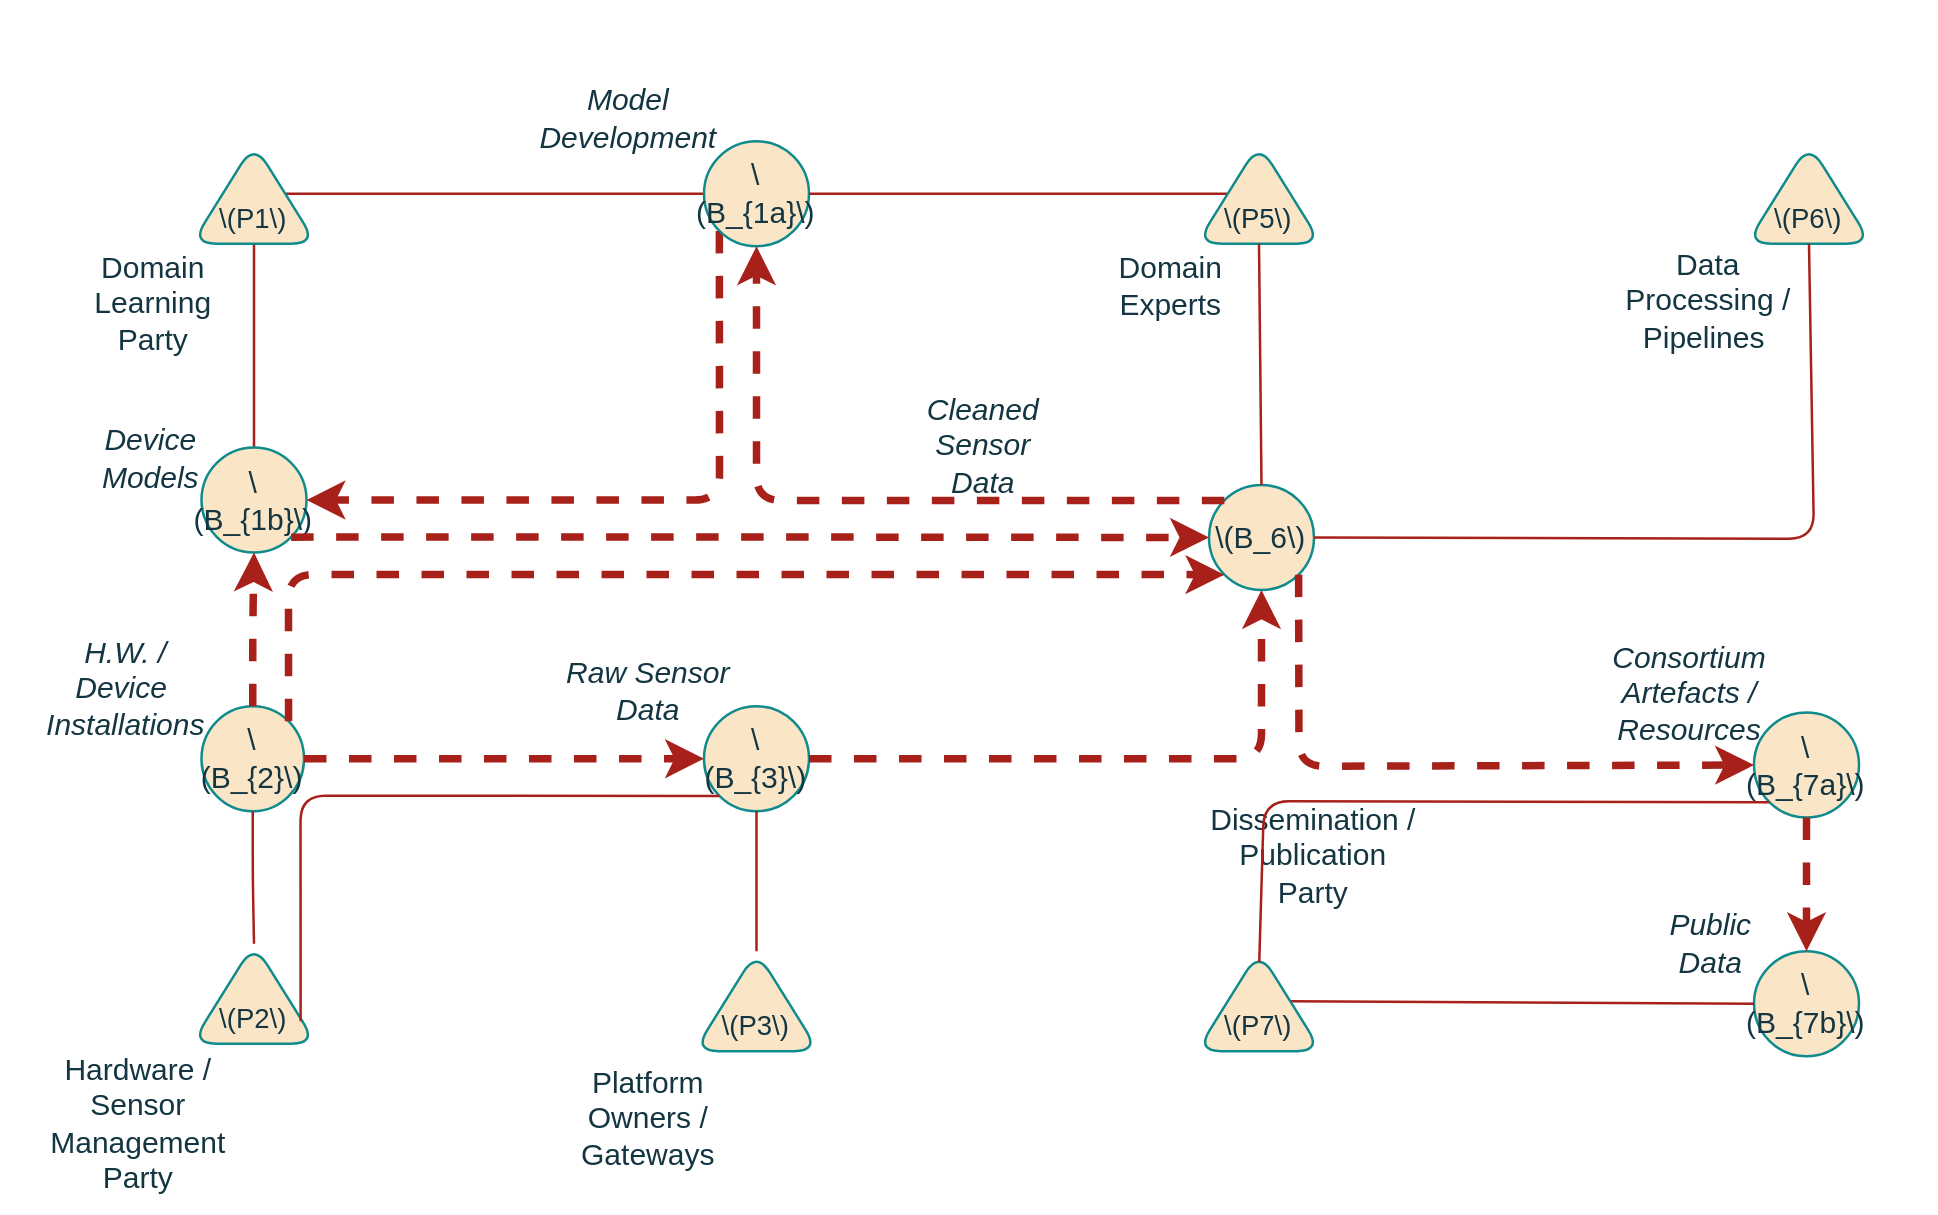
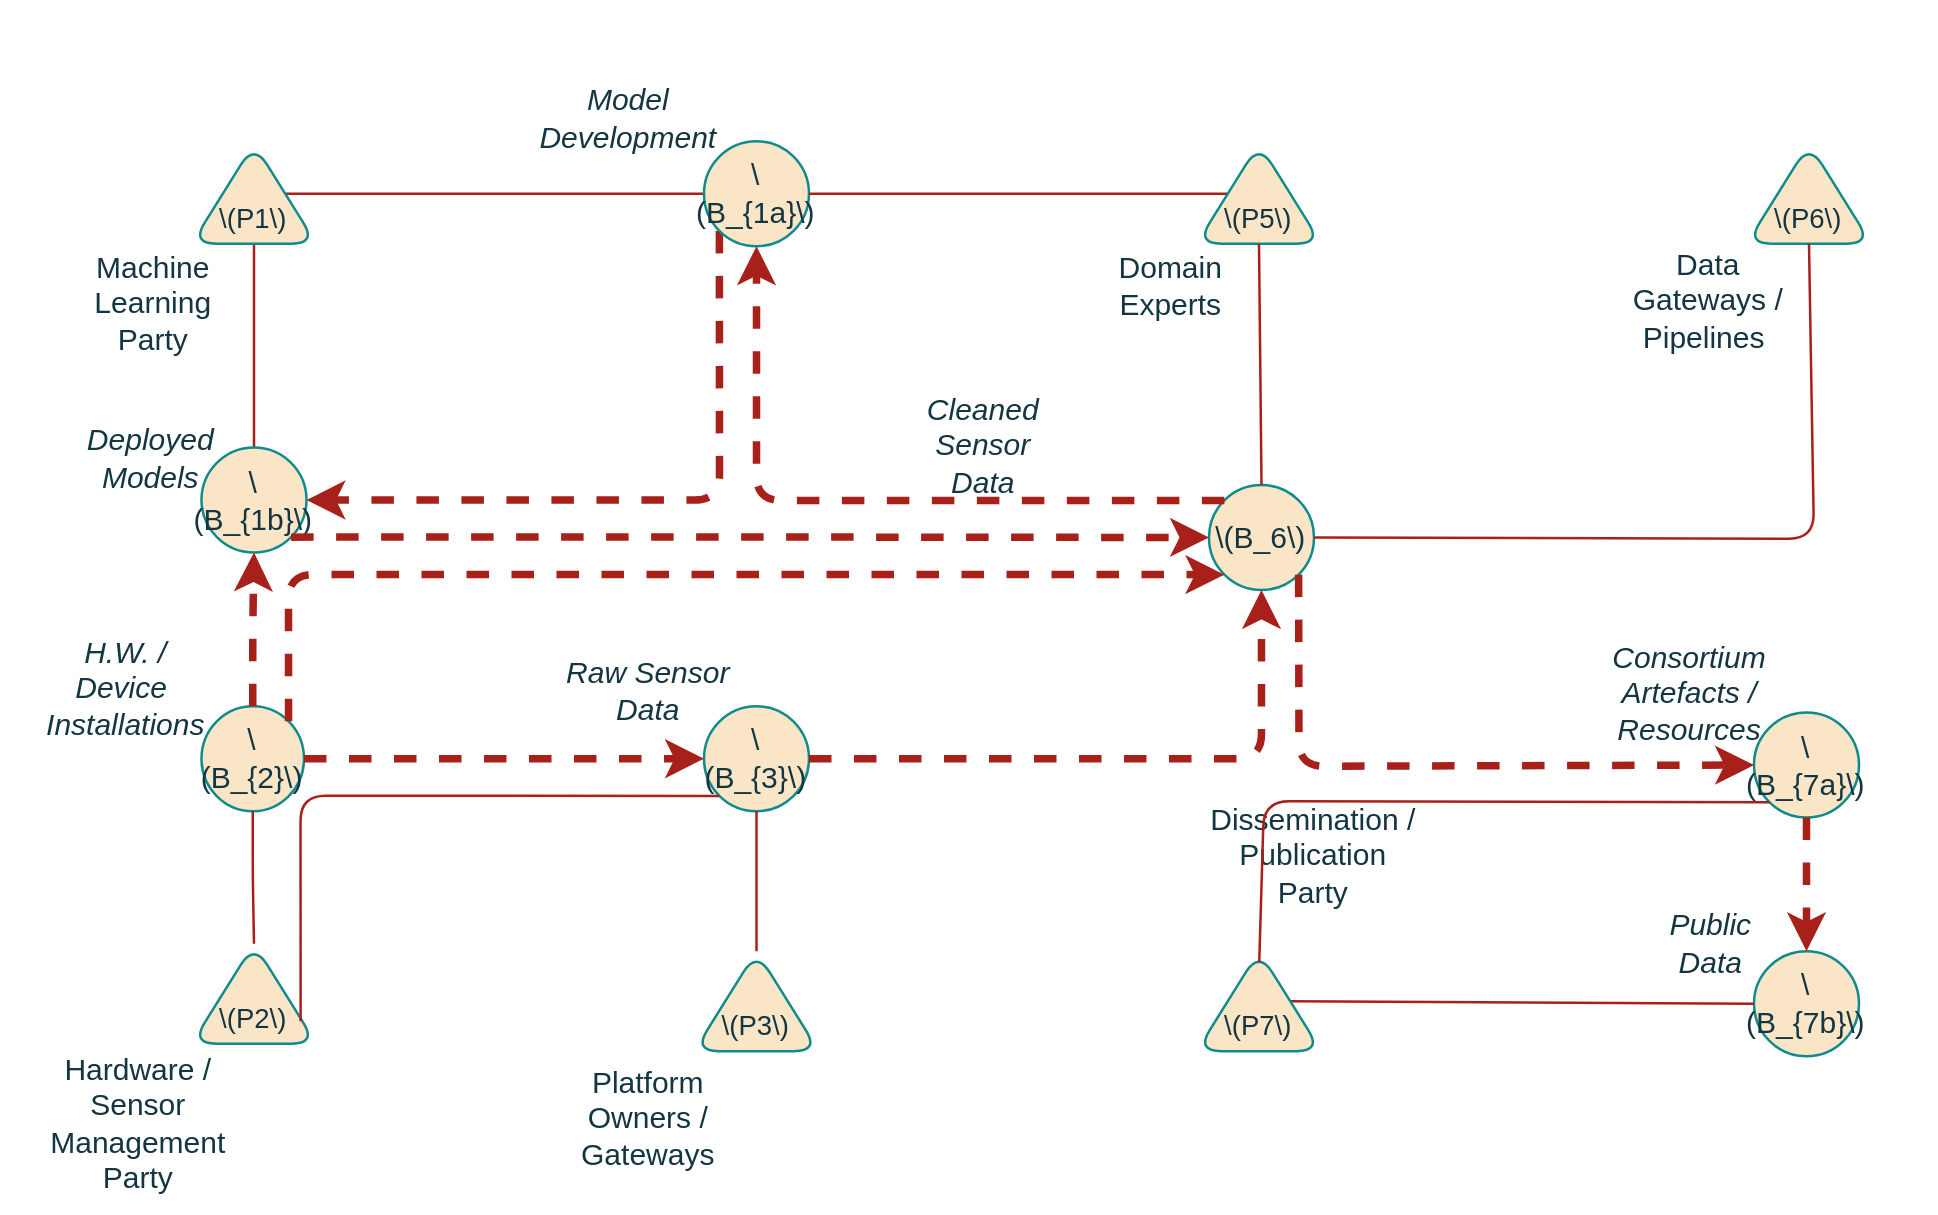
node "Data Processing / Pipelines": label "Data Processing / Pipelines" -> "Data Gateways / Pipelines"
node "Domain Learning Party": label "Domain Learning Party" -> "Machine Learning Party"
node "Device Models": label "Device Models" -> "Deployed Models"
